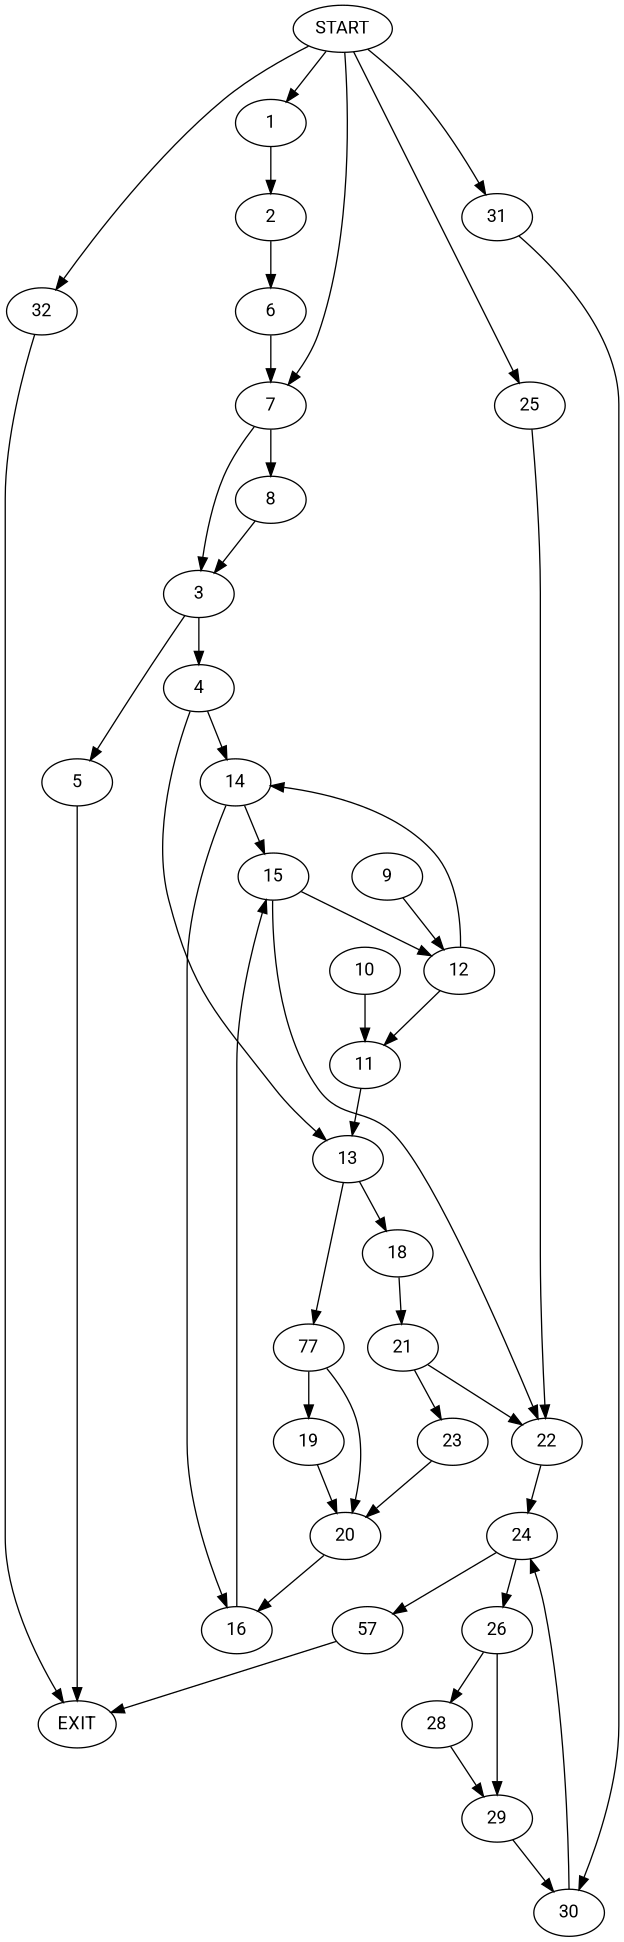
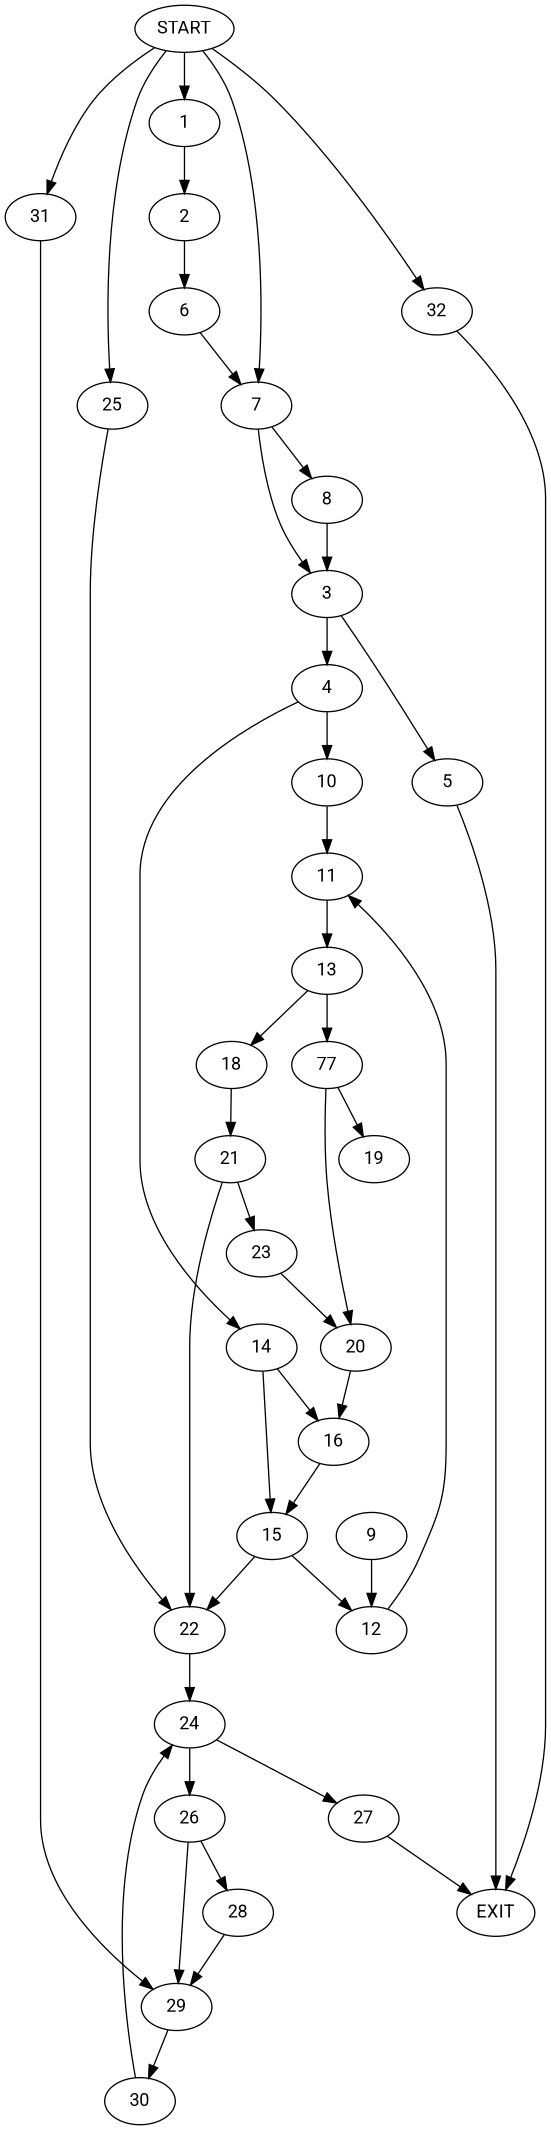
edge "12" -> "14": removed
edge "4" -> "13": now "4" -> "10"
edge "31" -> "30": now "31" -> "29"
edge "19" -> "20": removed
node "57": label "57" -> "27"
